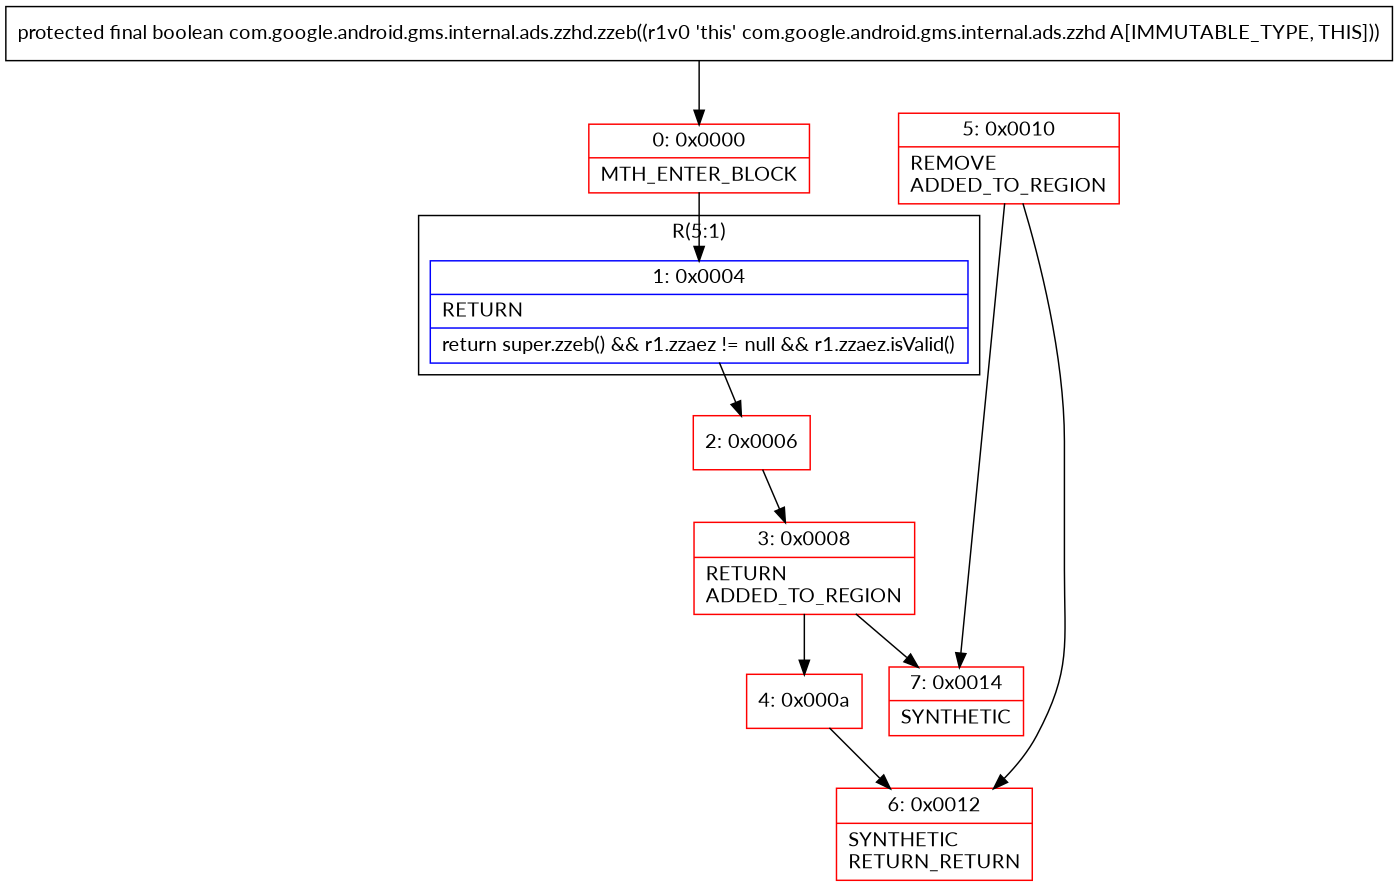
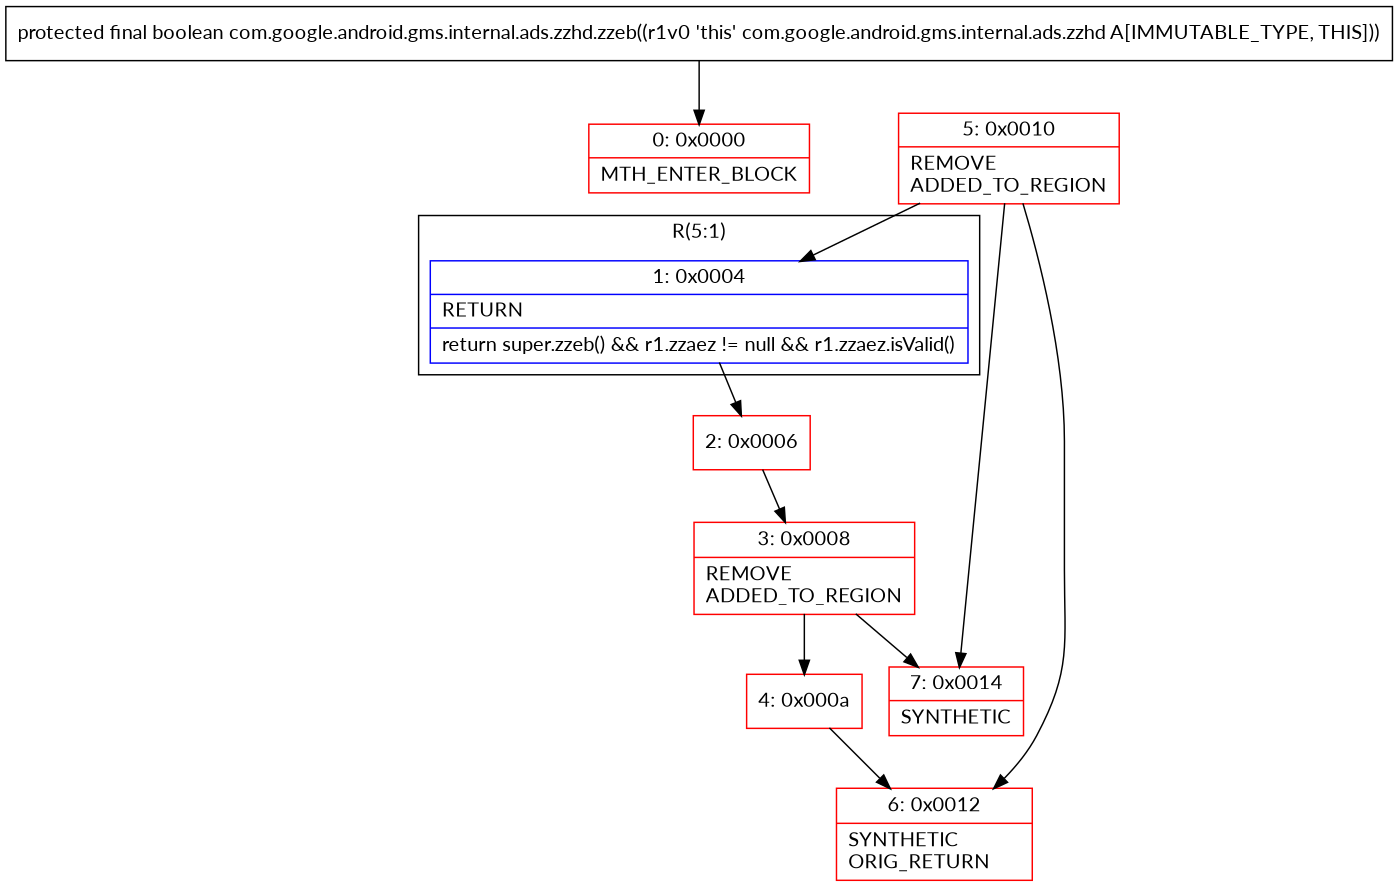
edge "0: 0x0000" -> "1: 0x0004": now "5: 0x0010" -> "1: 0x0004"
node "3: 0x0008": text "RETURN" -> "REMOVE"
node "6: 0x0012": text "RETURN_RETURN" -> "ORIG_RETURN"
